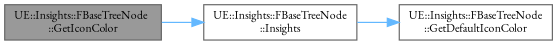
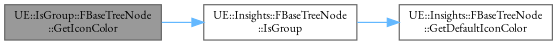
node "UE::Insights::FBaseTreeNode ::GetIconColor": label "UE::Insights::FBaseTreeNode ::GetIconColor" -> "UE::IsGroup::FBaseTreeNode ::GetIconColor"
node "UE::Insights::FBaseTreeNode ::Insights": label "UE::Insights::FBaseTreeNode ::Insights" -> "UE::Insights::FBaseTreeNode ::IsGroup"
